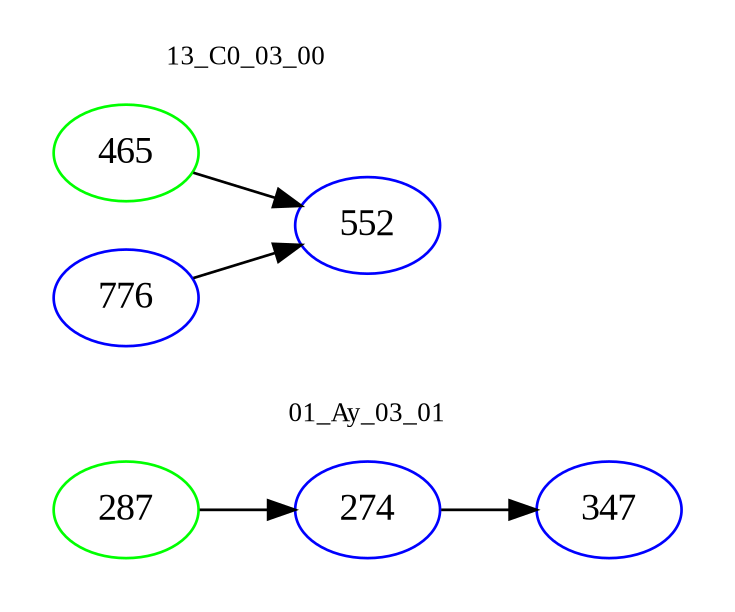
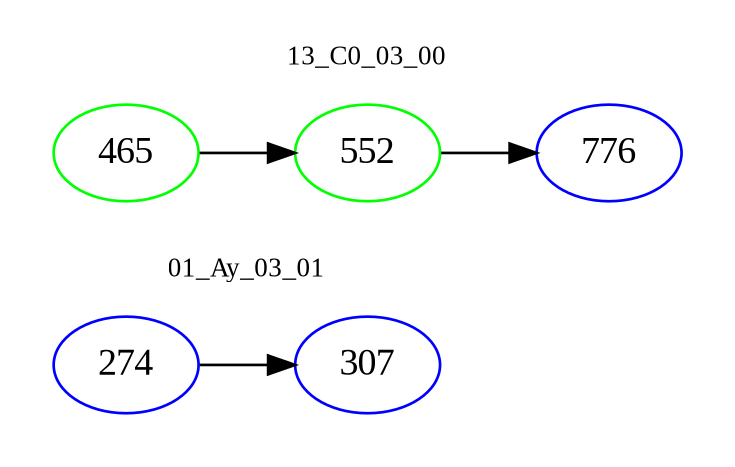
node "552": color blue -> green
edge "776" -> "552": reversed
node "287": removed
node "347": label "347" -> "307"
